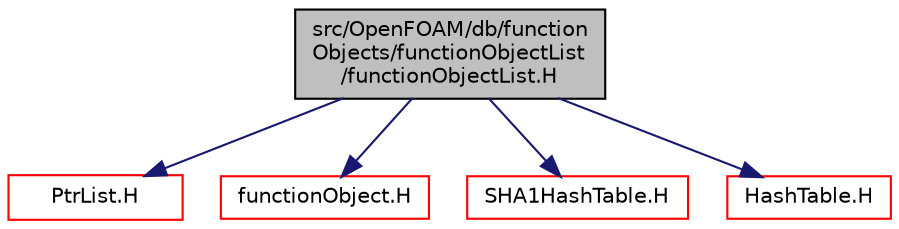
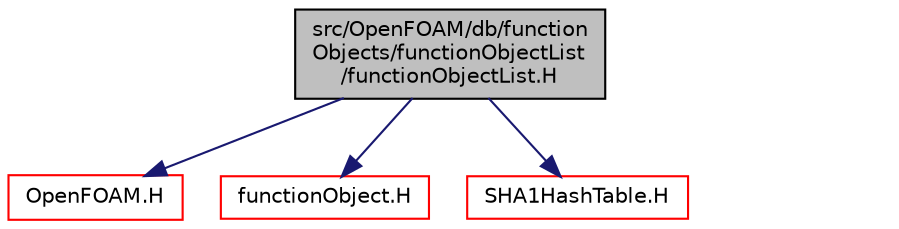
node "PtrList.H": label "PtrList.H" -> "OpenFOAM.H"
node "HashTable.H": removed
